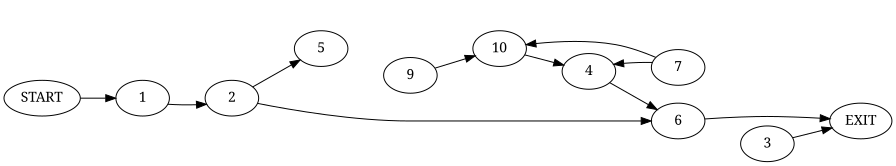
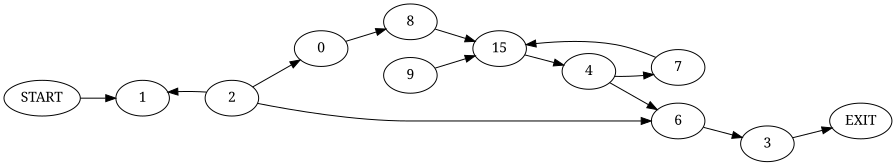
node "8": added
node "5": label "5" -> "0"
node "10": label "10" -> "15"
edge "7" -> "4": reversed
edge "1" -> "2": reversed
edge "6" -> "EXIT": now "6" -> "3"
